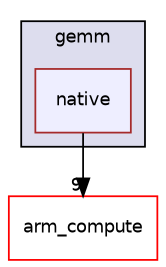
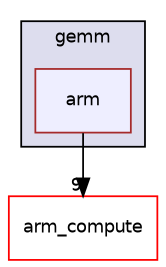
node "native": label "native" -> "arm"
